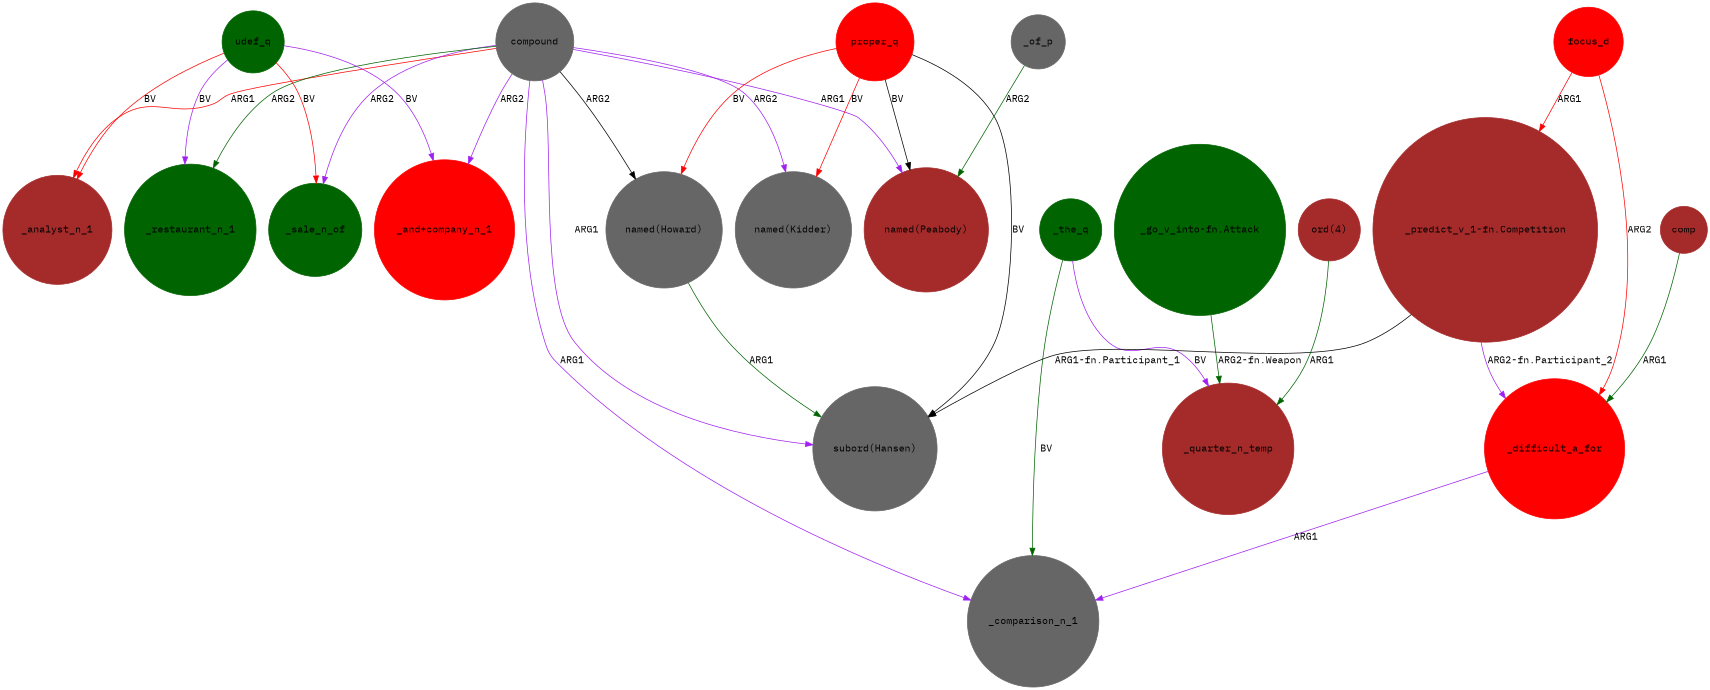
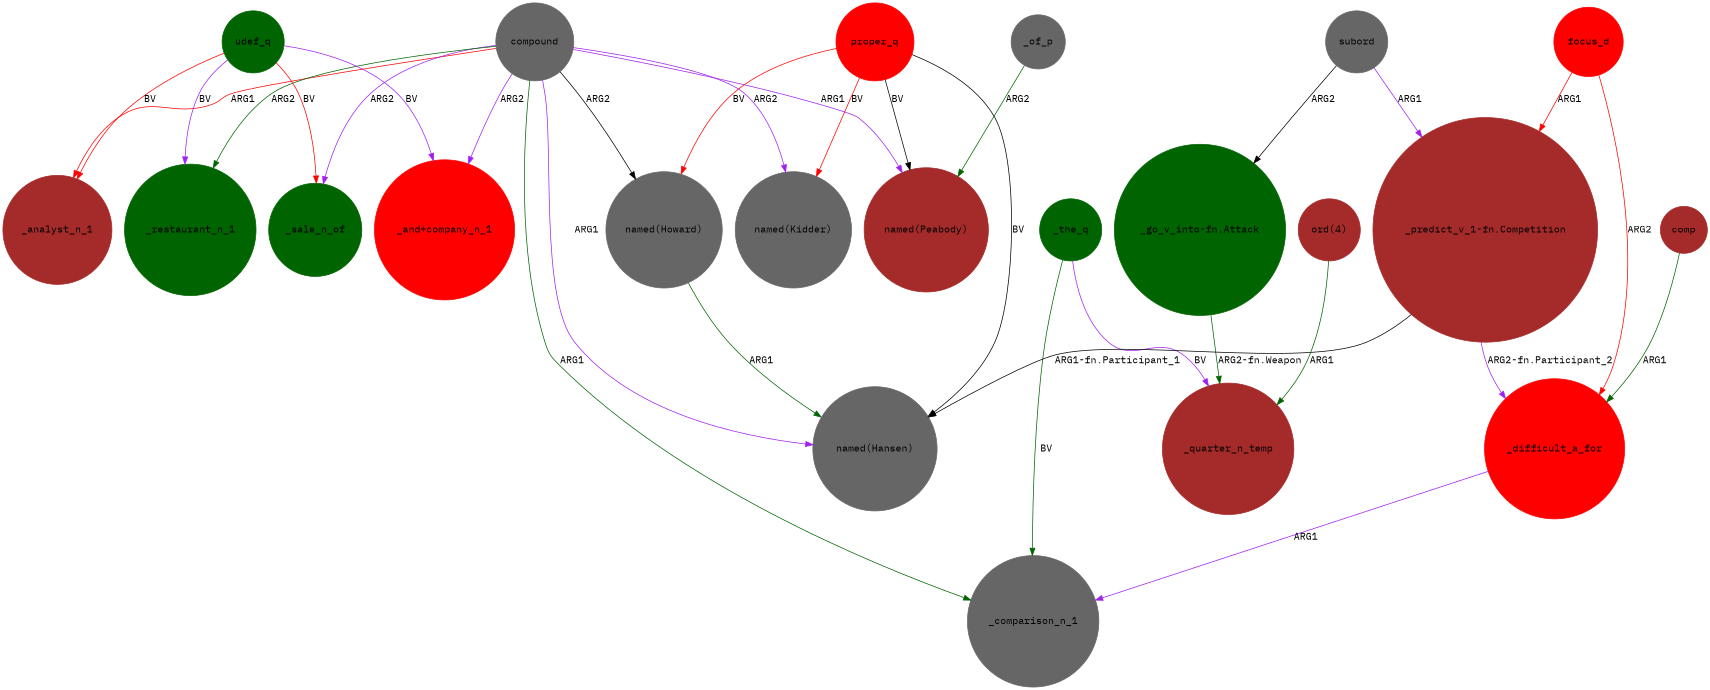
node "subord": added
edge "compound" -> "_comparison_n_1": color purple -> darkgreen
node "subord(Hansen)": label "subord(Hansen)" -> "named(Hansen)"
